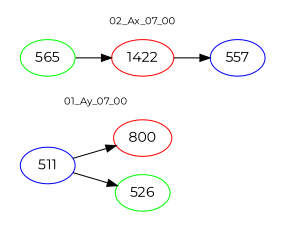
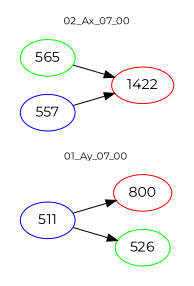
edge "1422" -> "557": reversed
